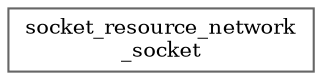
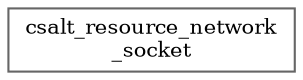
node "socket_resource_network _socket": label "socket_resource_network _socket" -> "csalt_resource_network _socket"
